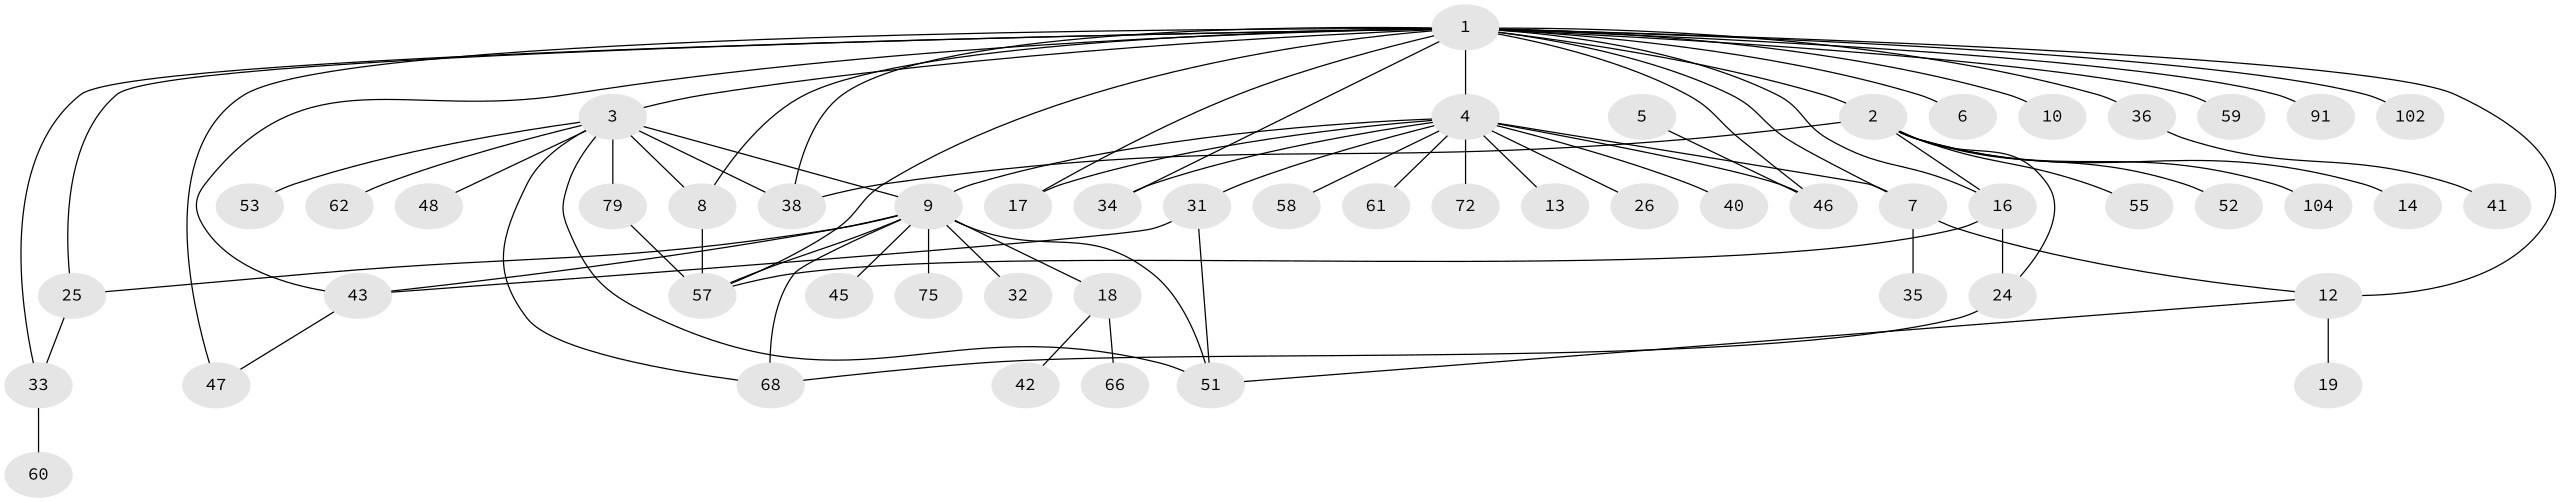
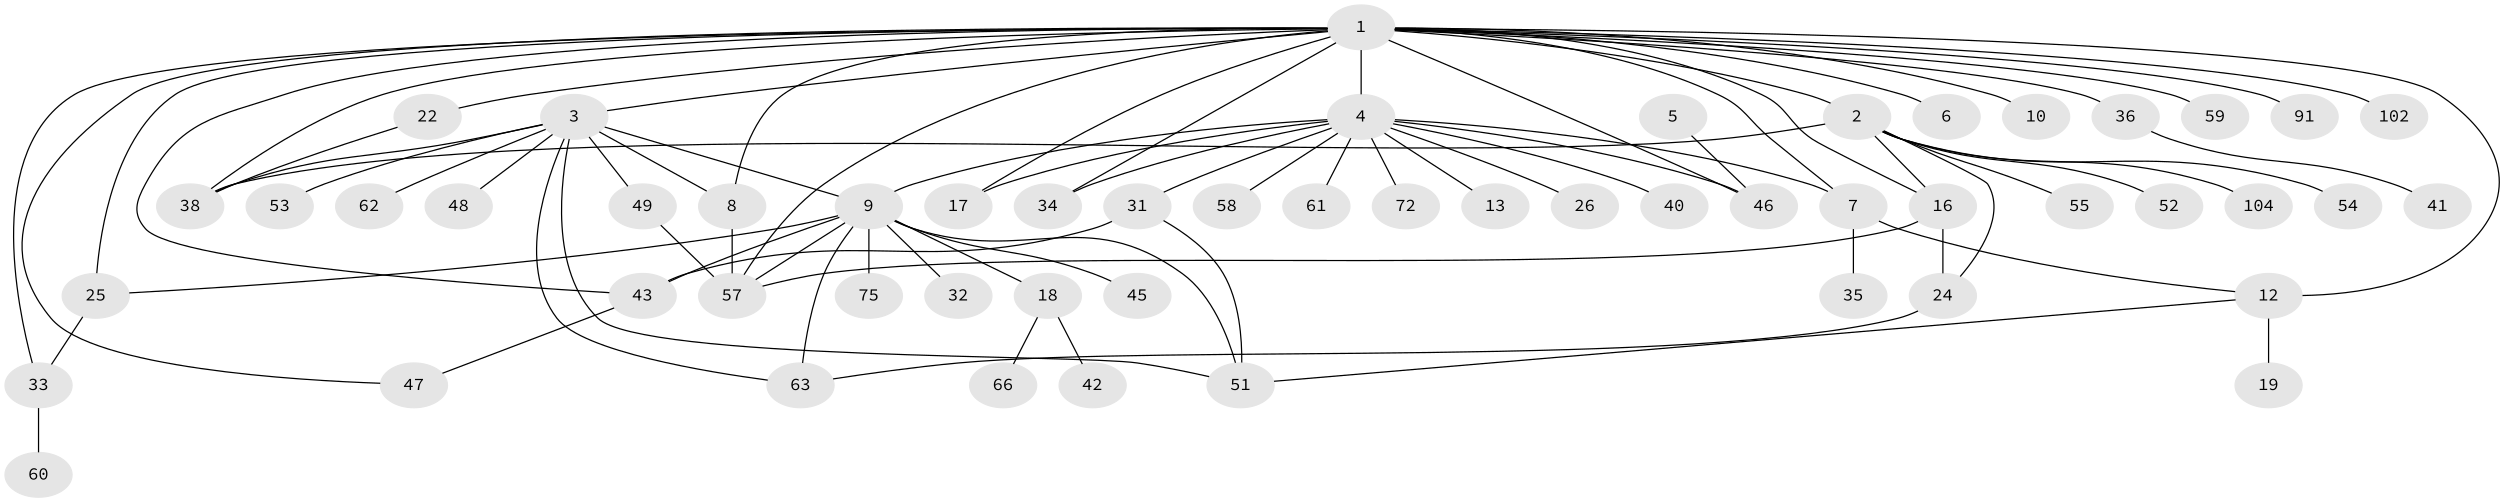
node "22": added
node "79": label "79" -> "49"
node "14": label "14" -> "54"
node "68": label "68" -> "63"
